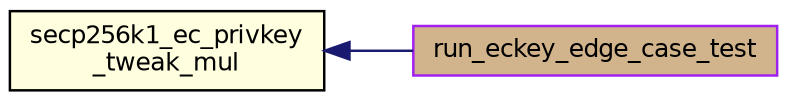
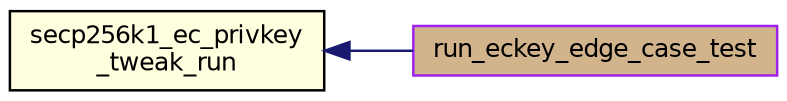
node "secp256k1_ec_privkey _tweak_mul": label "secp256k1_ec_privkey _tweak_mul" -> "secp256k1_ec_privkey _tweak_run"
